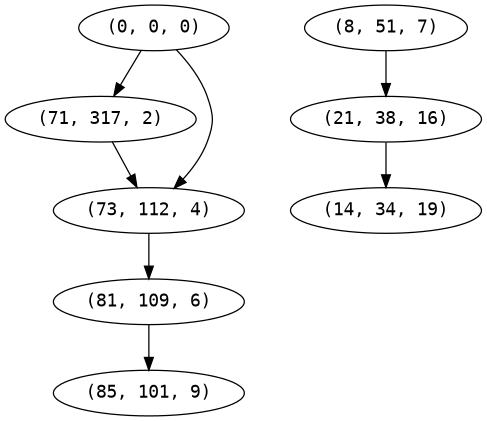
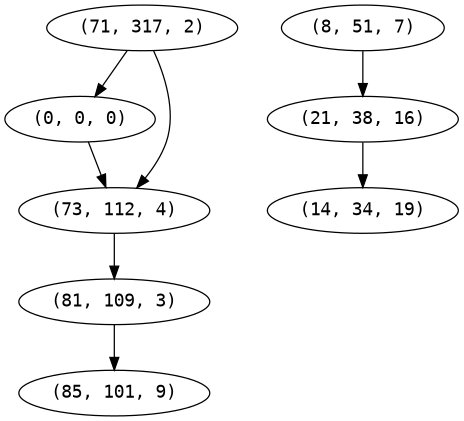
edge "(0, 0, 0)" -> "(71, 317, 2)": reversed
node "(81, 109, 6)": label "(81, 109, 6)" -> "(81, 109, 3)"
